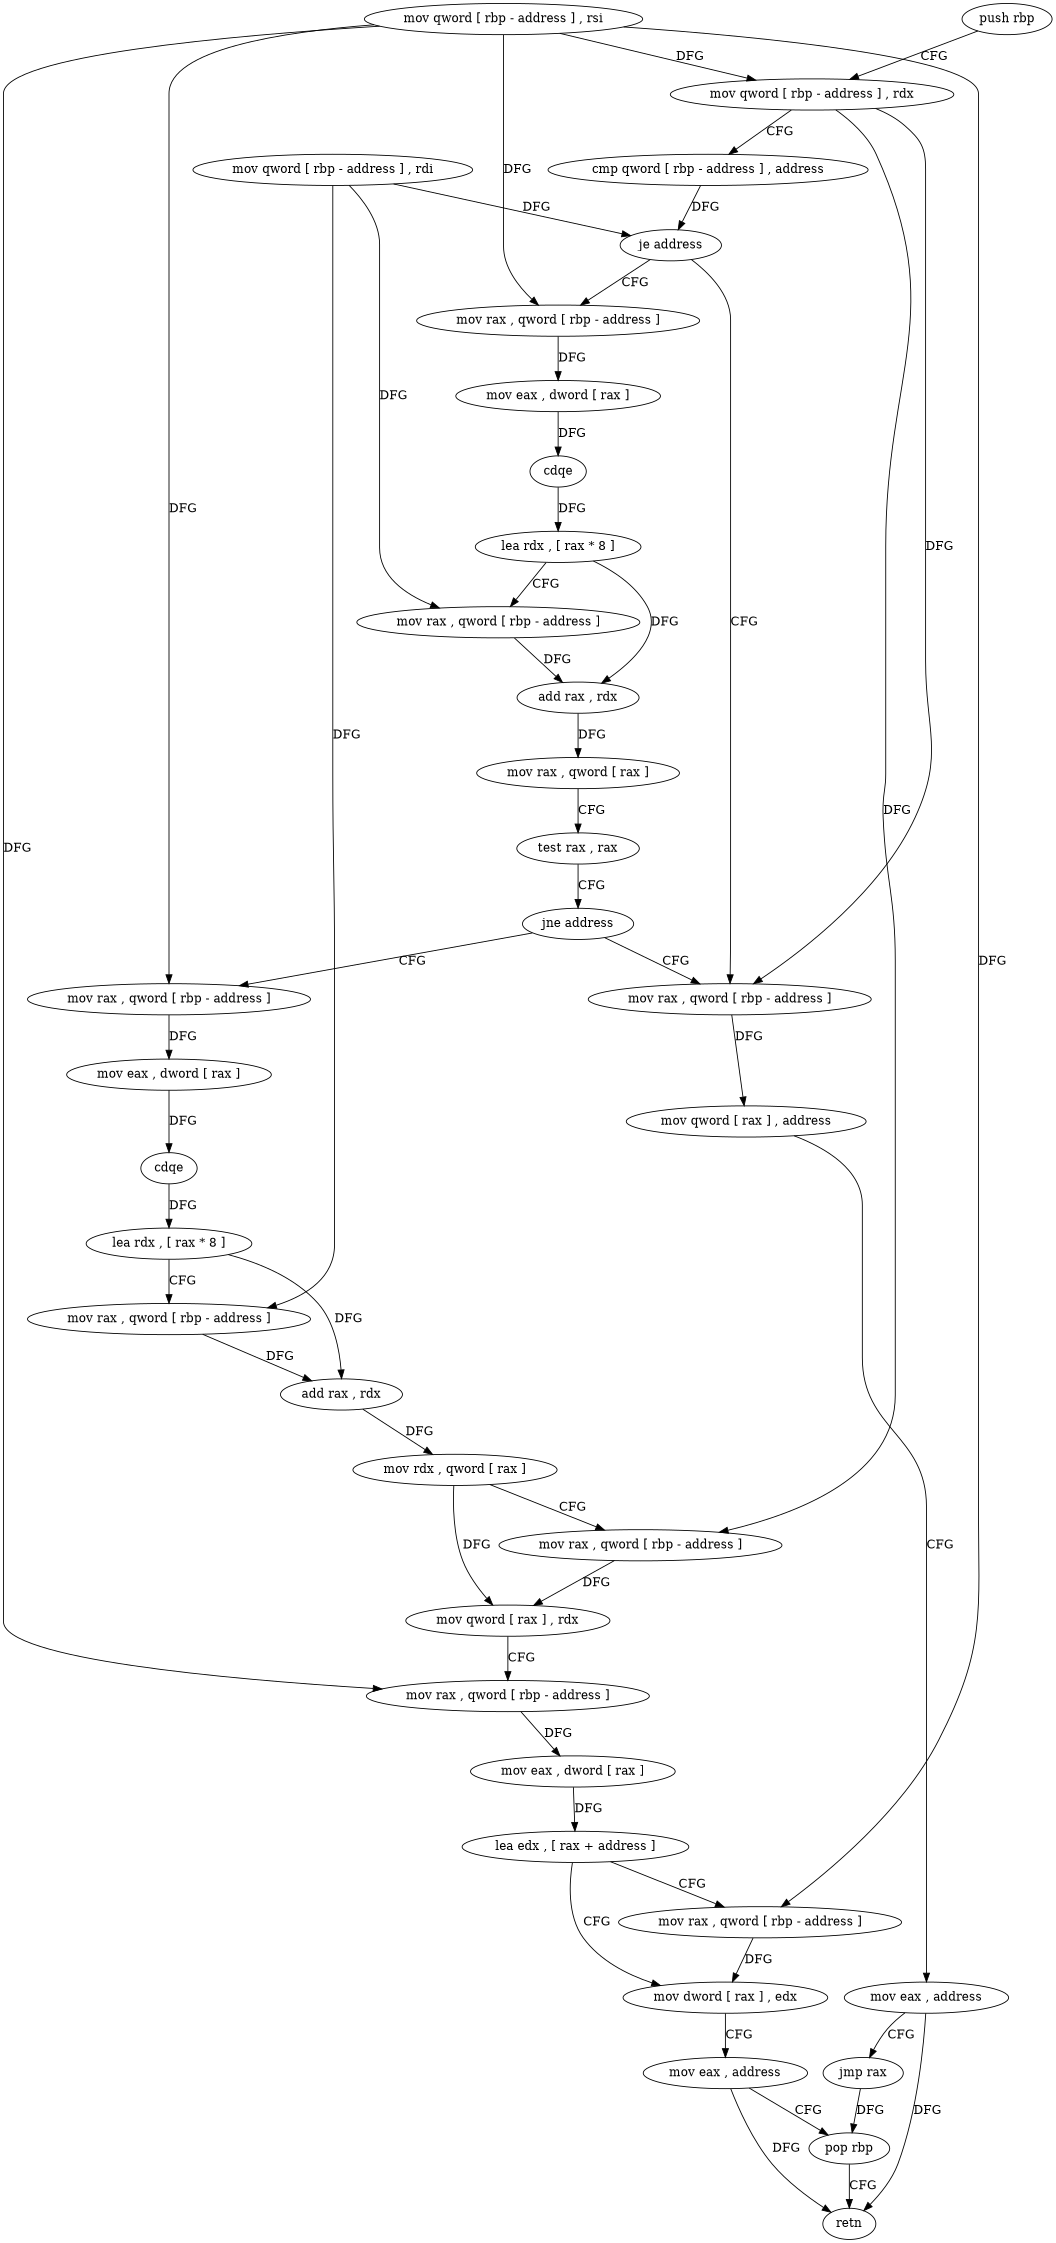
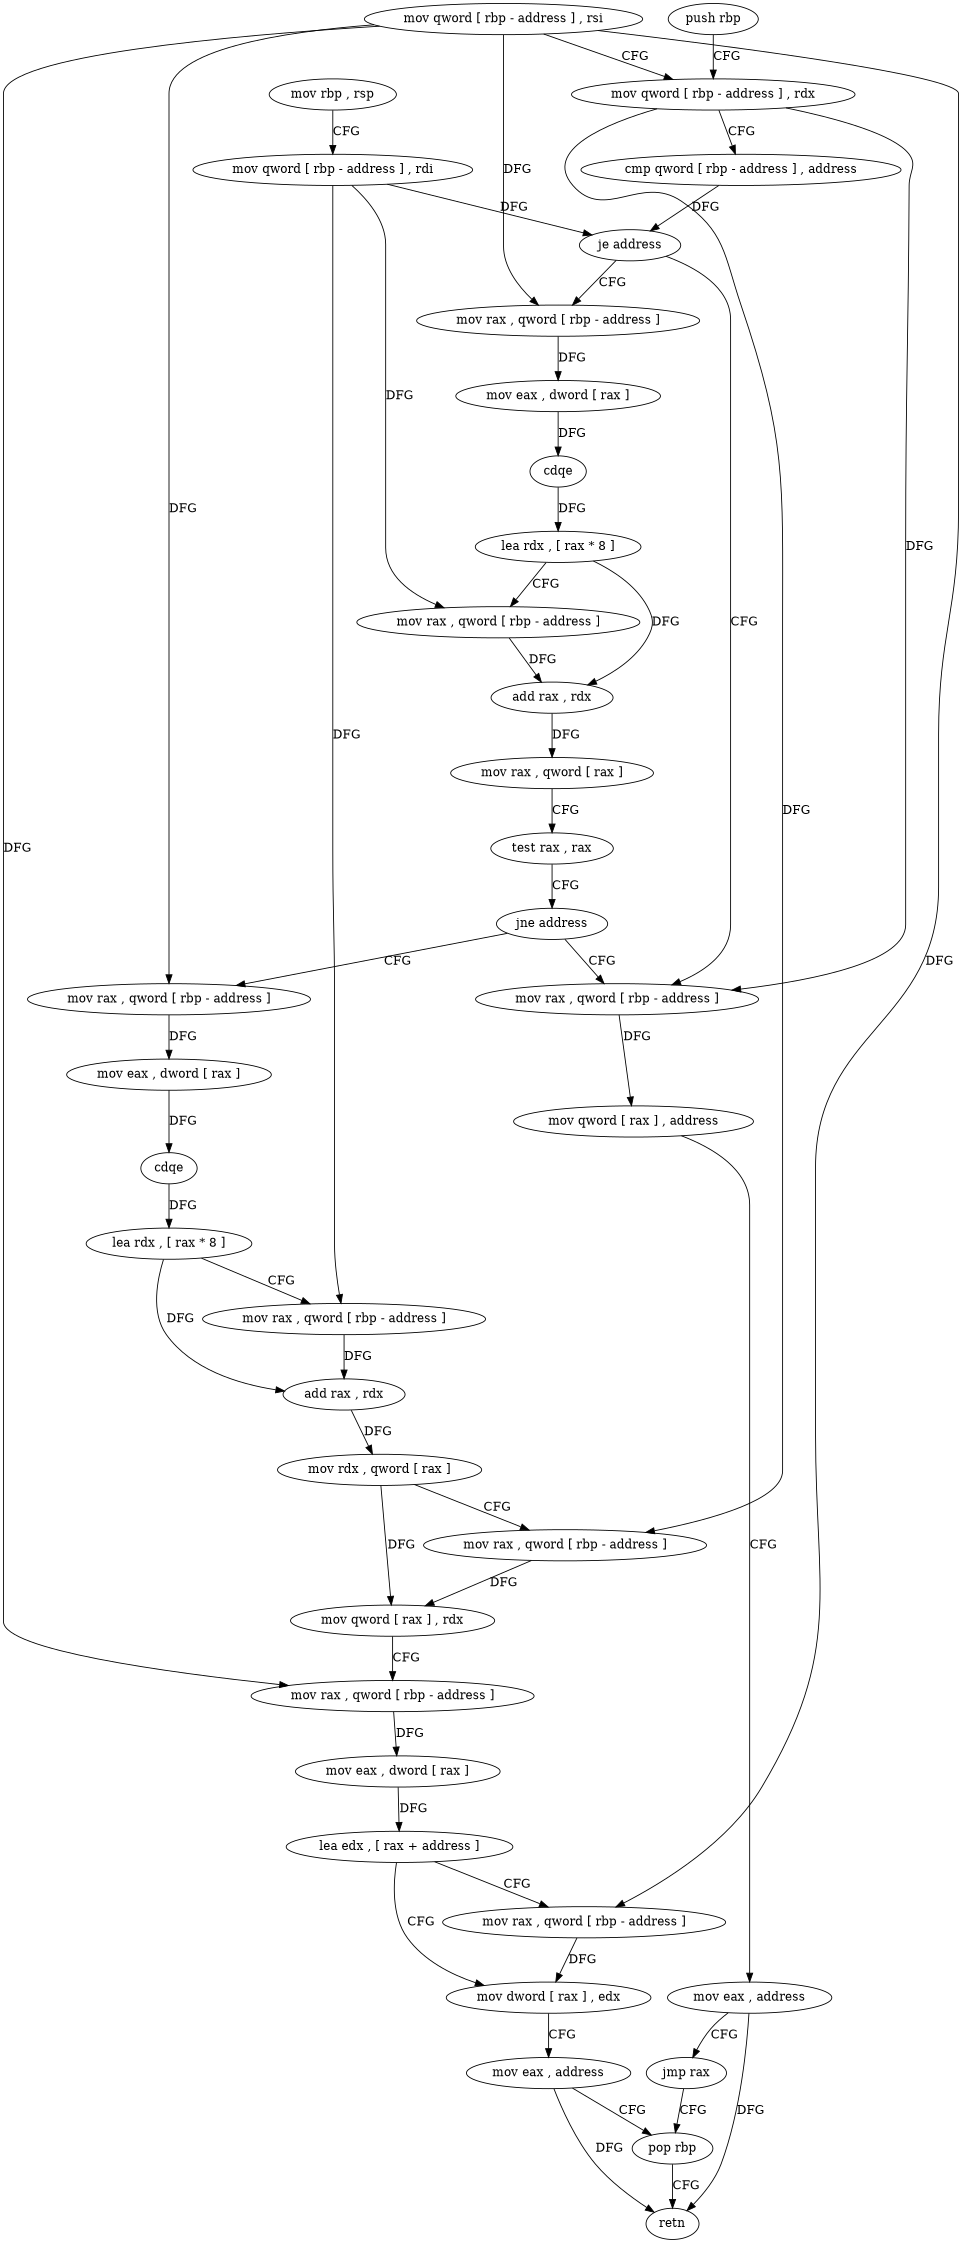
edge "mov qword [ rbp - address ] , rsi" -> "mov qword [ rbp - address ] , rdx": label "DFG" -> "CFG"
node "mov rbp , rsp": added
edge "jmp rax" -> "pop rbp": label "DFG" -> "CFG"
